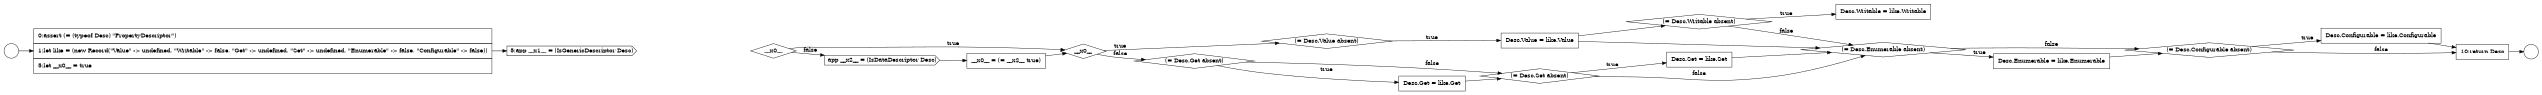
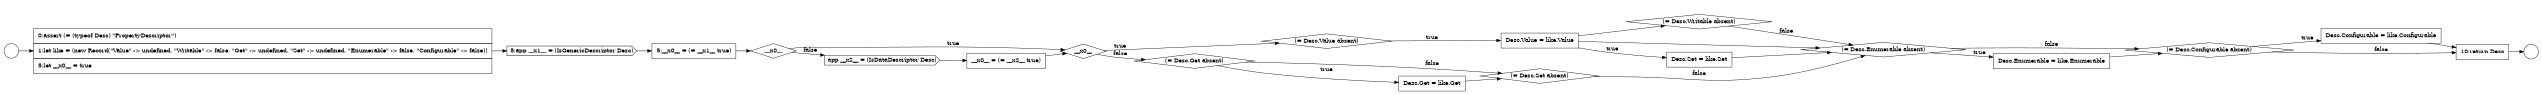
node "Desc.Writable = like.Writable": removed
node "5:__x0__ = (= __x1__ true)": added
edge "(= Desc.Set absent)" -> "Desc.Set = like.Set": now "Desc.Value = like.Value" -> "Desc.Set = like.Set"
